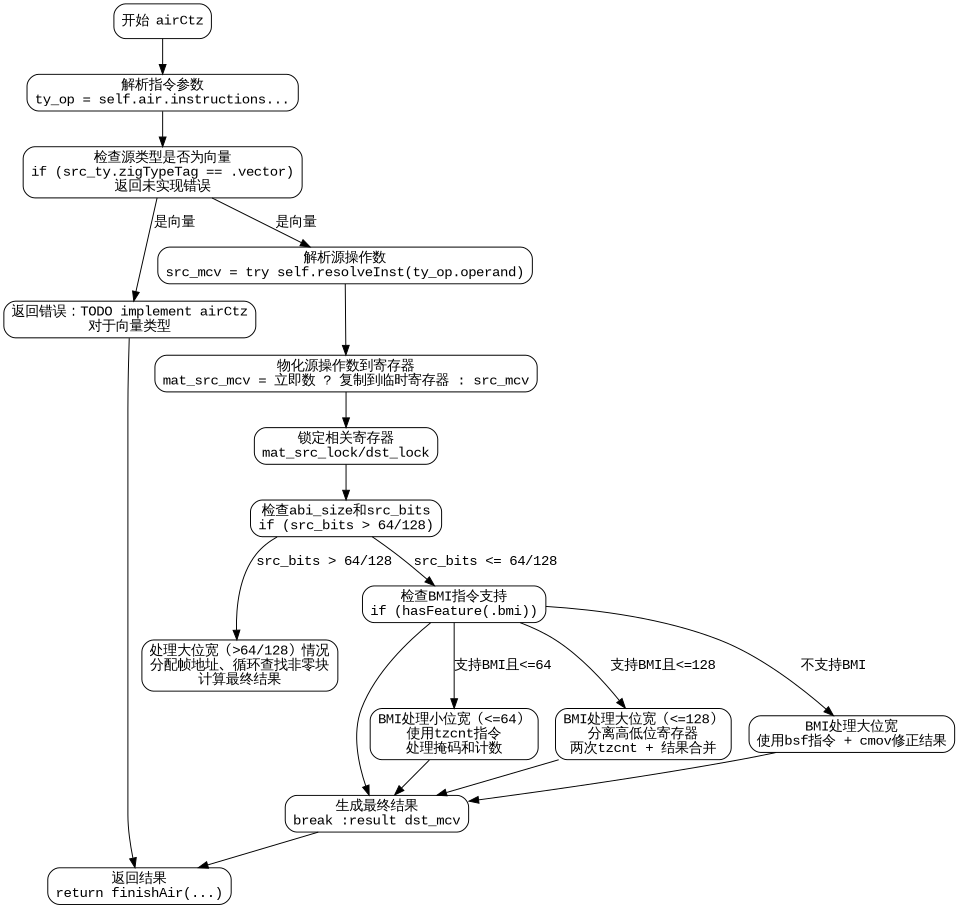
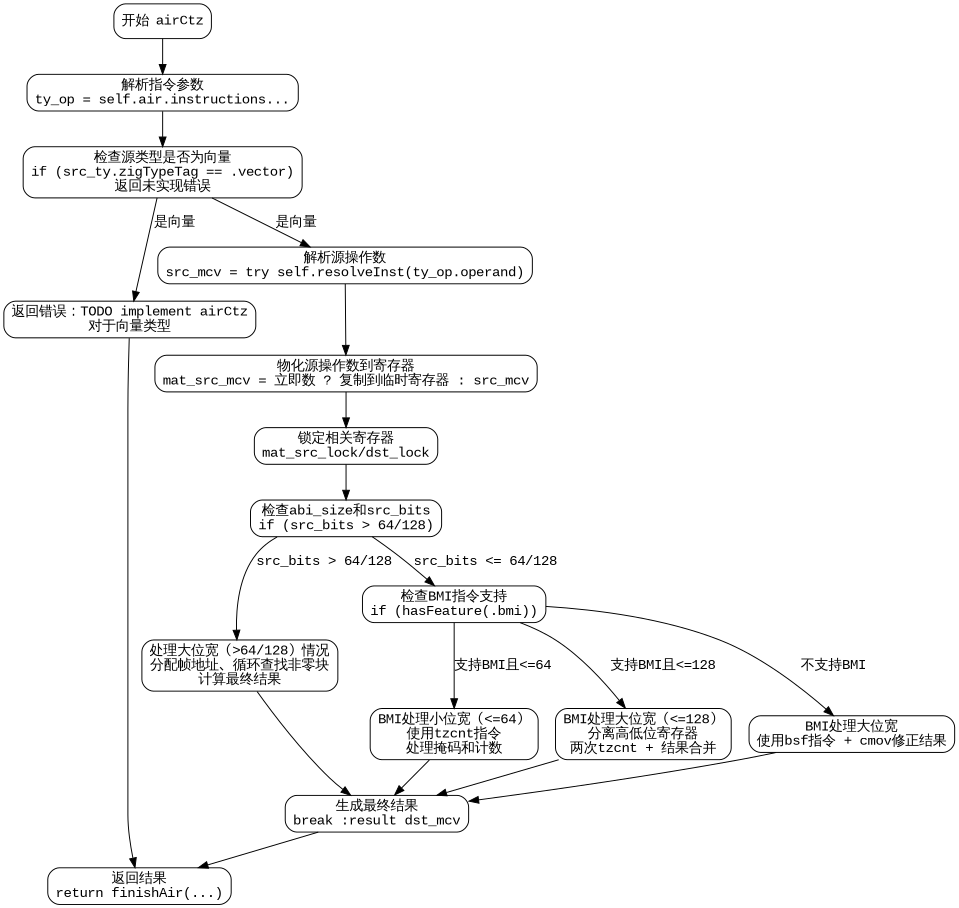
edge "检查BMI指令支持 if (hasFeature(.bmi))" -> "生成最终结果 break :result dst_mcv": now "处理大位宽（>64/128）情况 分配帧地址、循环查找非零块 计算最终结果" -> "生成最终结果 break :result dst_mcv"
